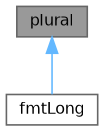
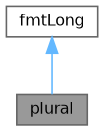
edge "fmtLong" -> "plural": reversed
